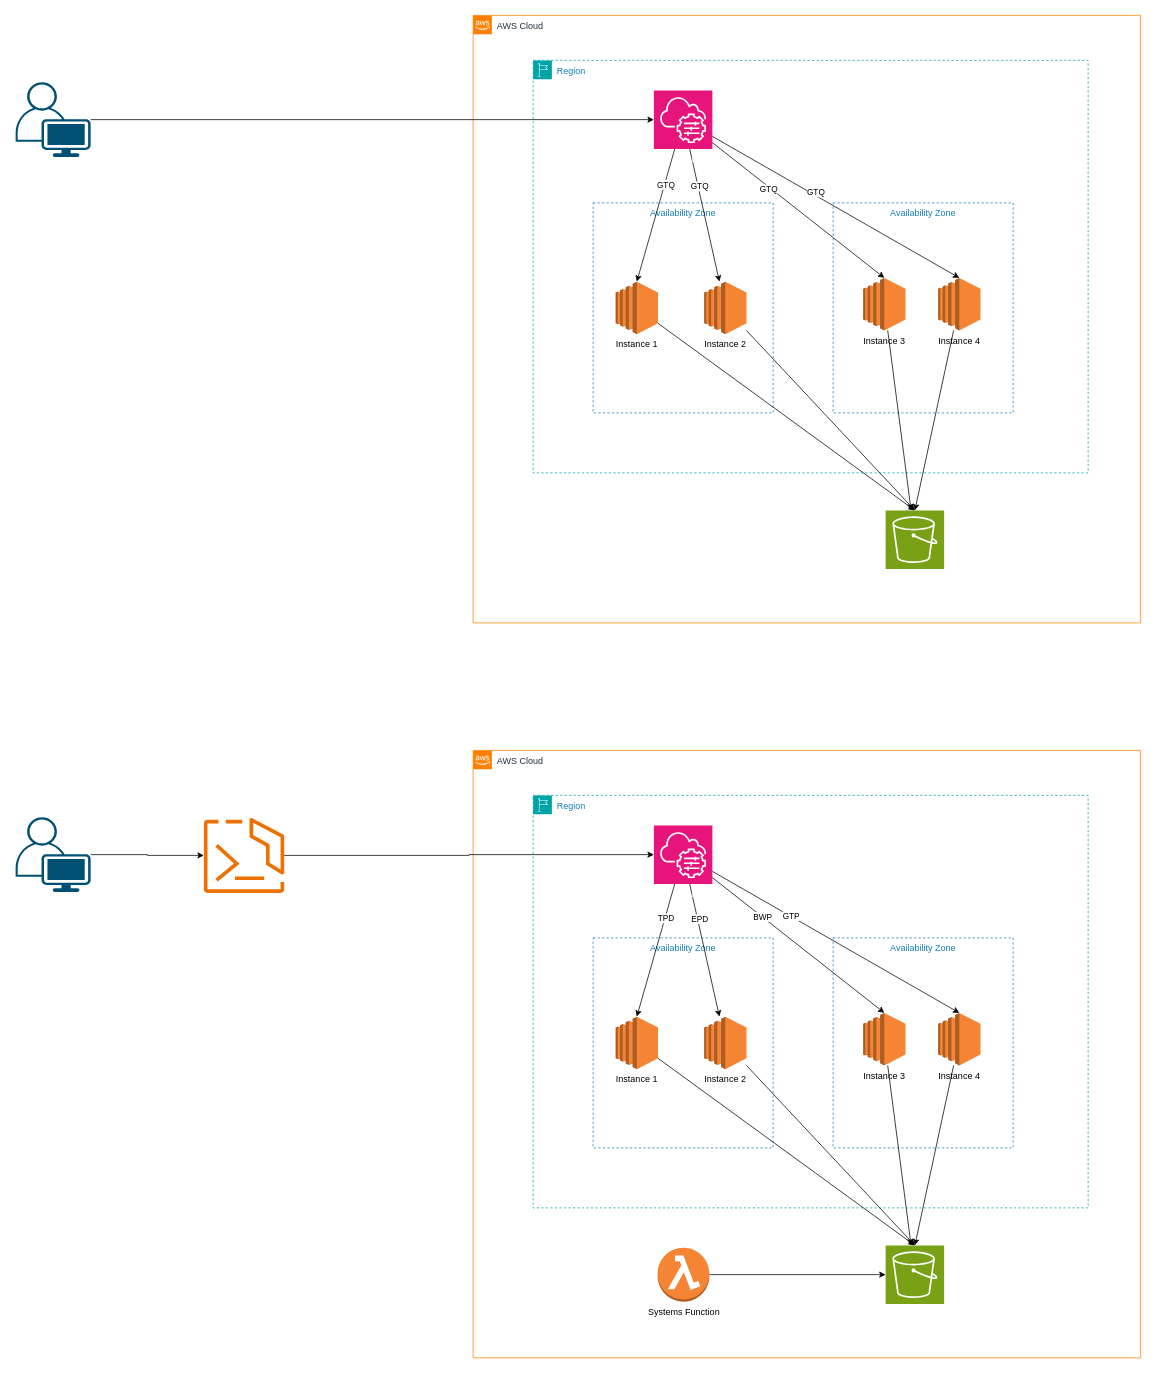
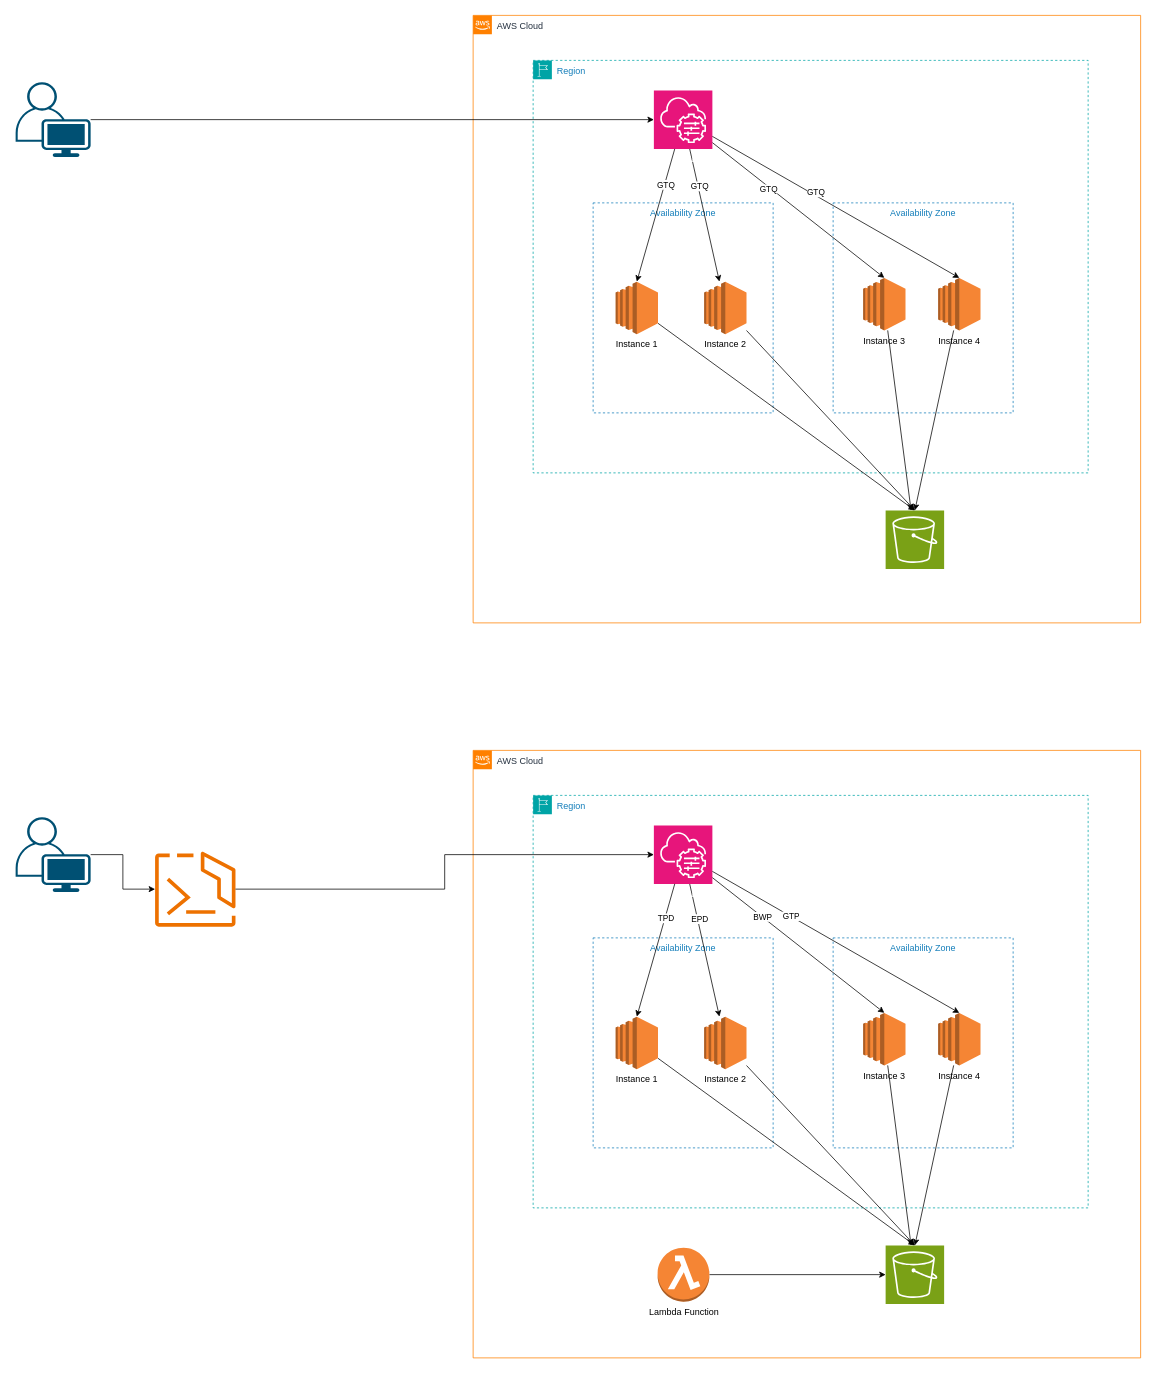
node "AWS CLI": moved (244, 855) -> (195, 889)
node "Systems Function": label "Systems Function" -> "Lambda Function"
